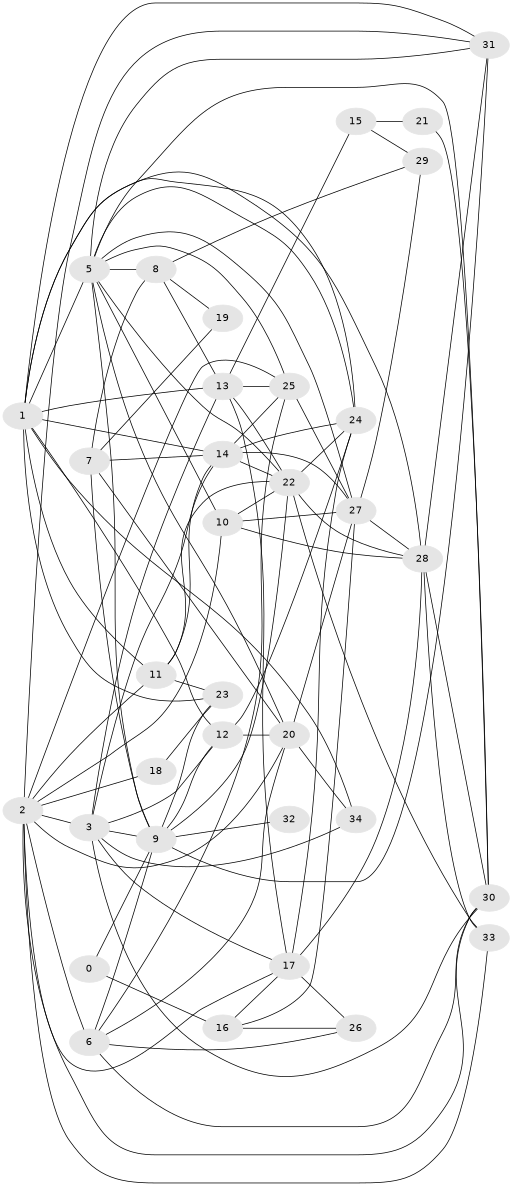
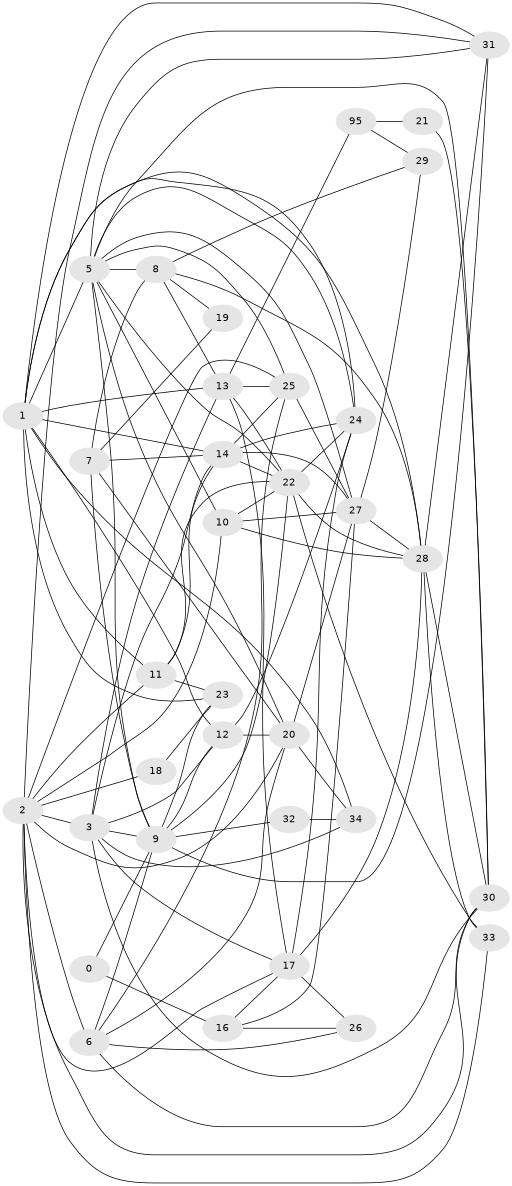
node "15": label "15" -> "95"
edge "8" -- "28": added
edge "32" -- "34": added
